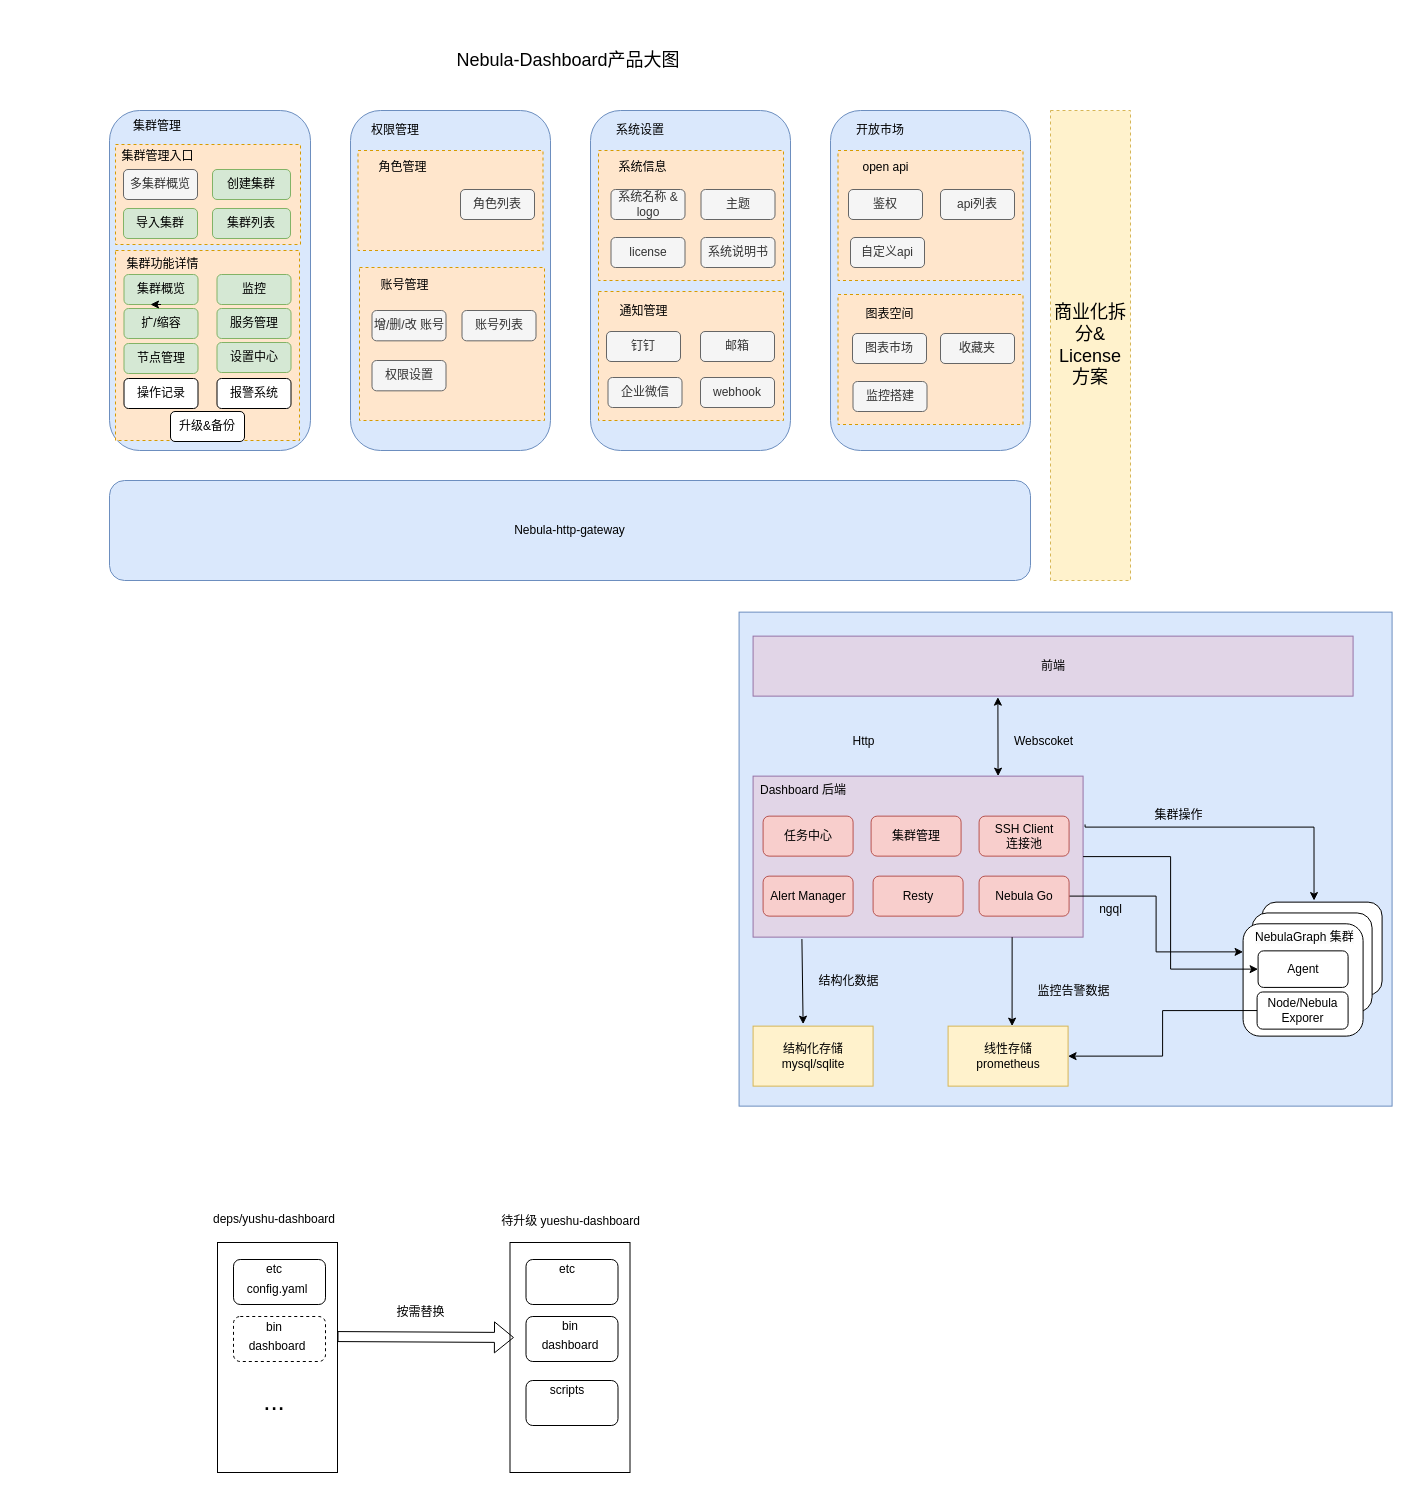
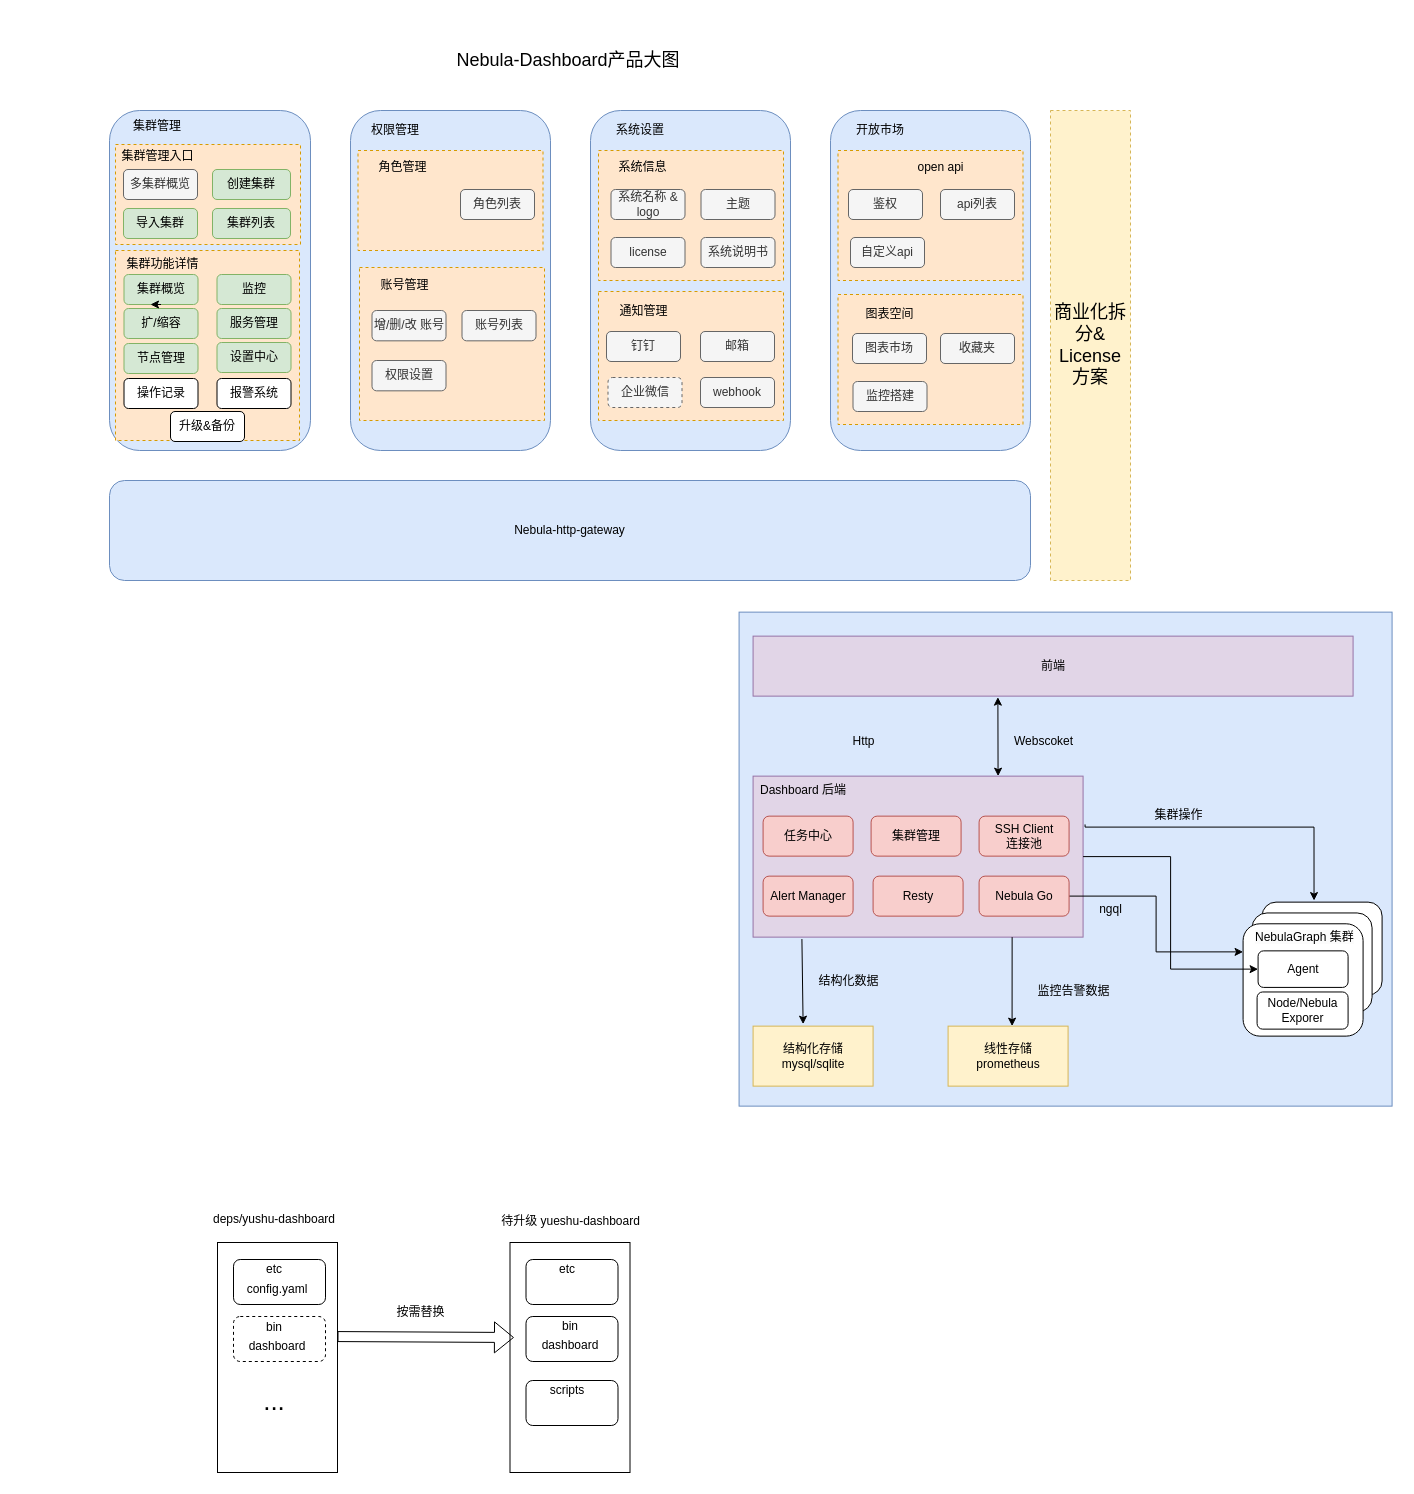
node "open api": moved (886, 168) -> (941, 168)
node "企业微信": style solid -> dashed
edge "Node/Nebula Exporer" -> "线性存储 prometheus": removed
